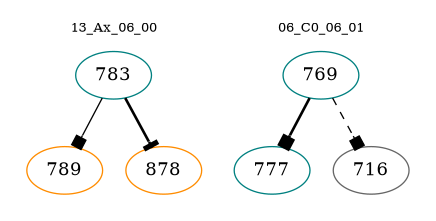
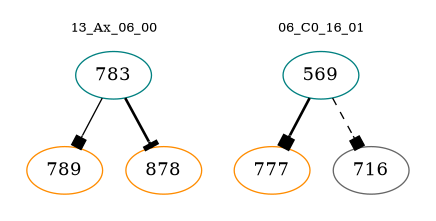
cluster "06_C0_06_01": label "06_C0_06_01" -> "06_C0_16_01"
node "769": label "769" -> "569"
node "777": color teal -> darkorange
